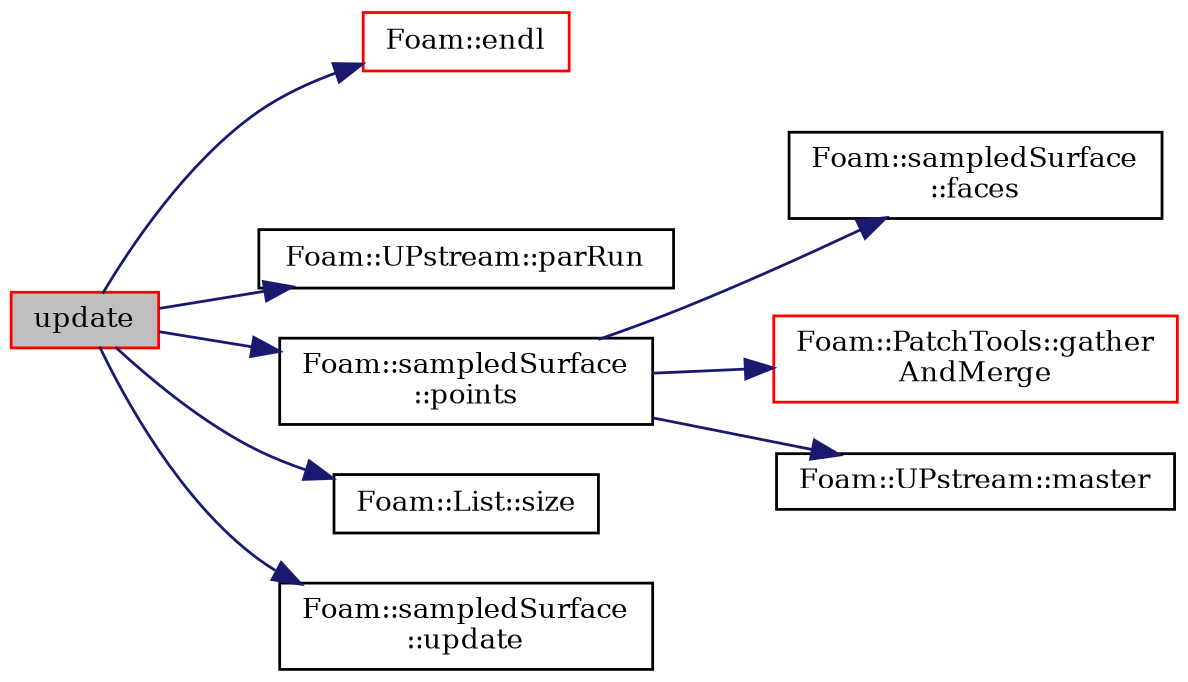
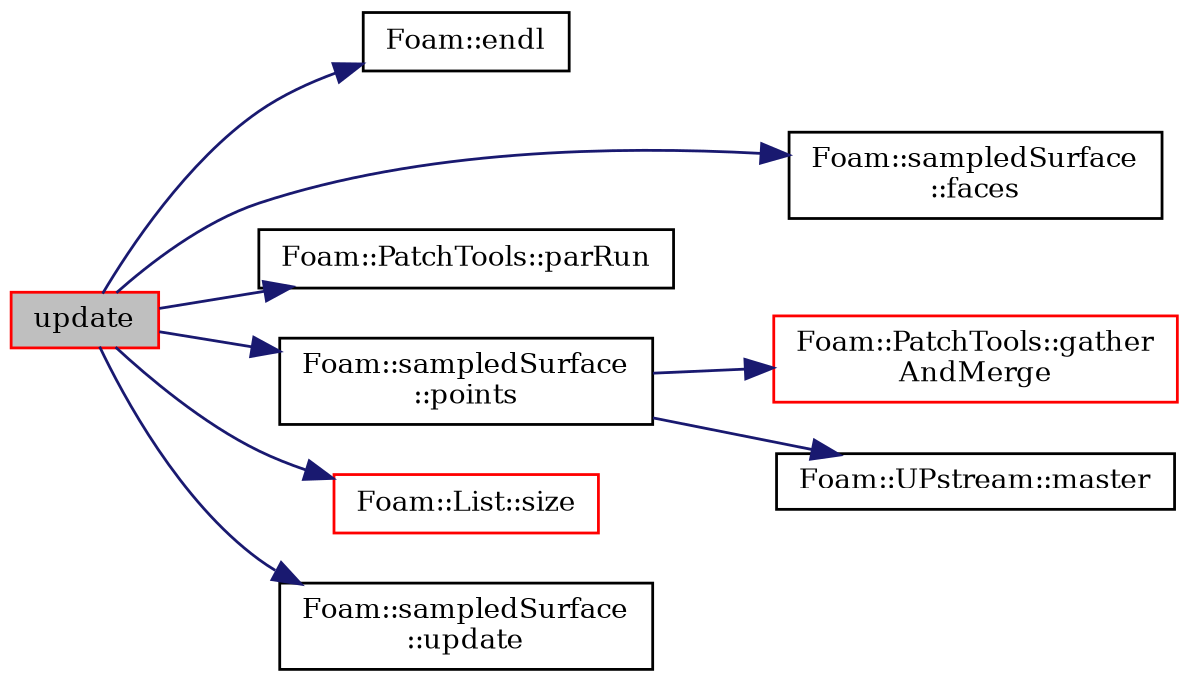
node "Foam::endl": color red -> black
node "Foam::UPstream::parRun": label "Foam::UPstream::parRun" -> "Foam::PatchTools::parRun"
edge "Foam::sampledSurface ::points" -> "Foam::sampledSurface ::faces": now "update" -> "Foam::sampledSurface ::faces"
node "Foam::List::size": color black -> red
